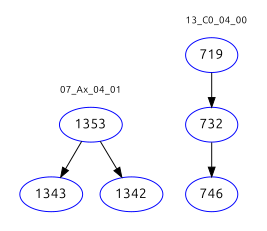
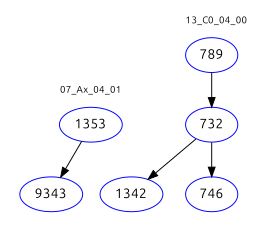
node "719": label "719" -> "789"
edge "1353" -> "1342": now "732" -> "1342"
node "1343": label "1343" -> "9343"
